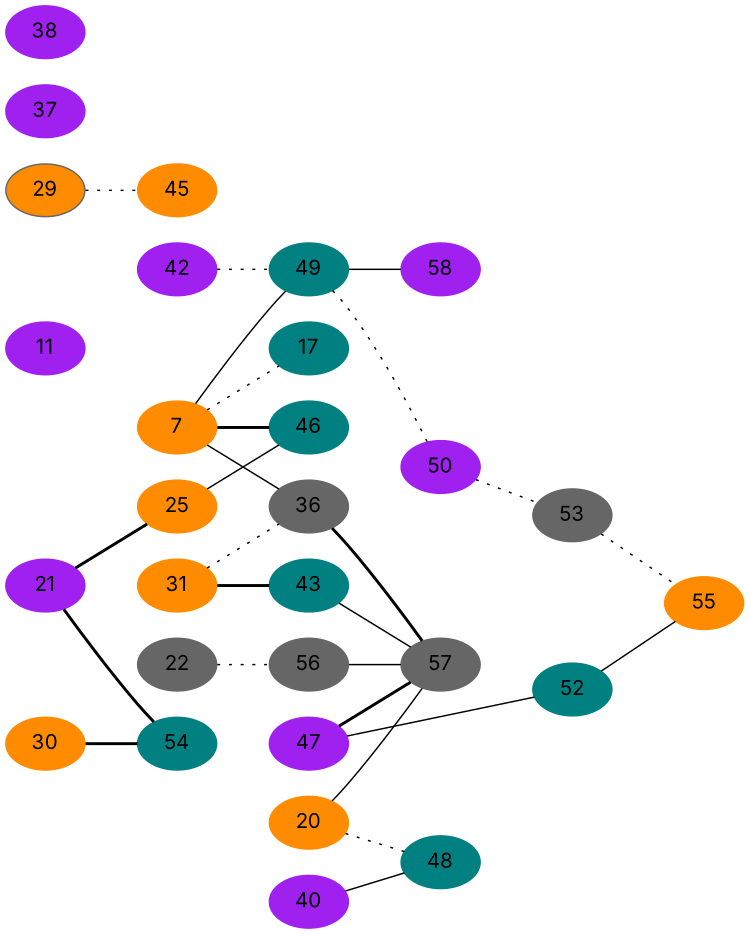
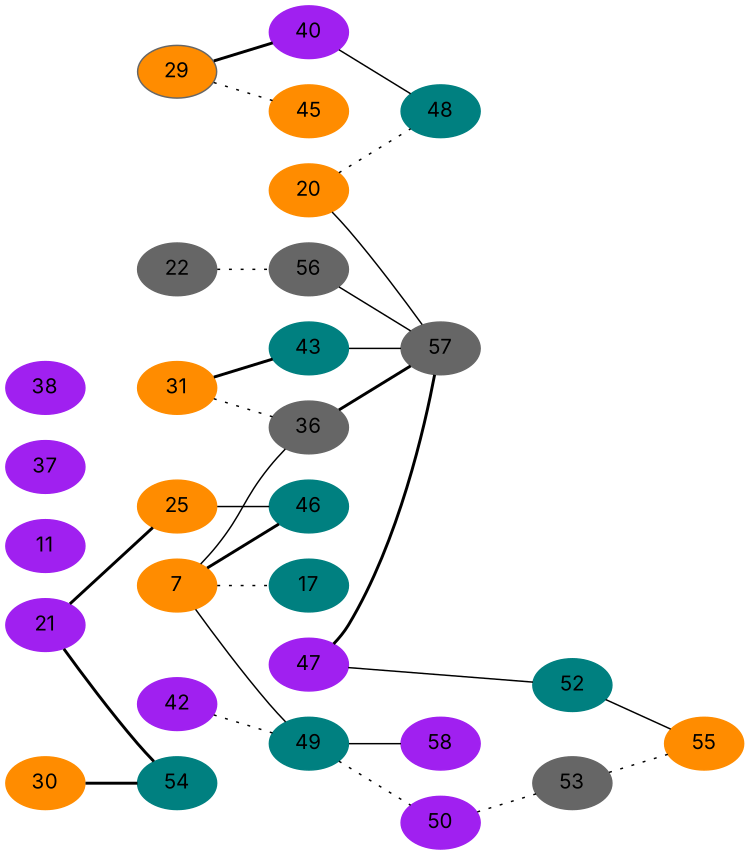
edge "40" -- "29": added
